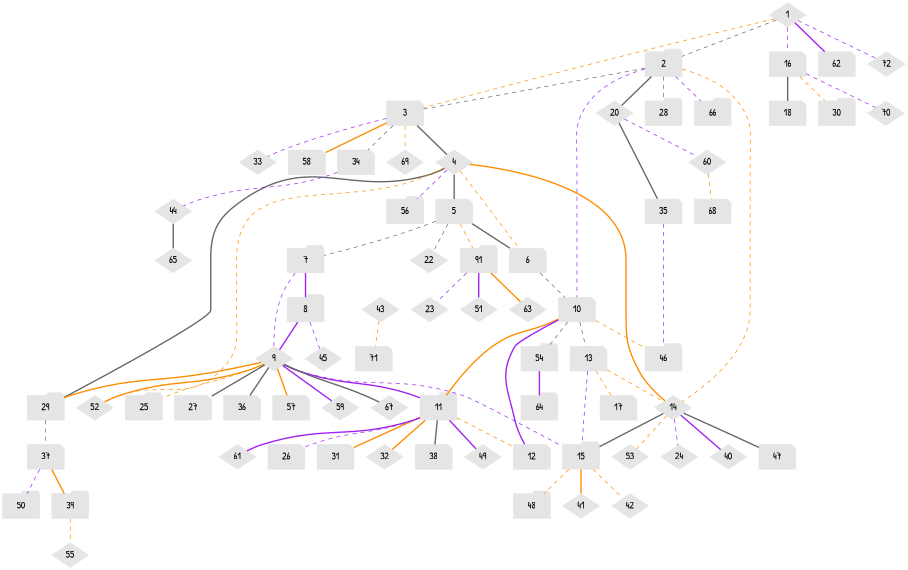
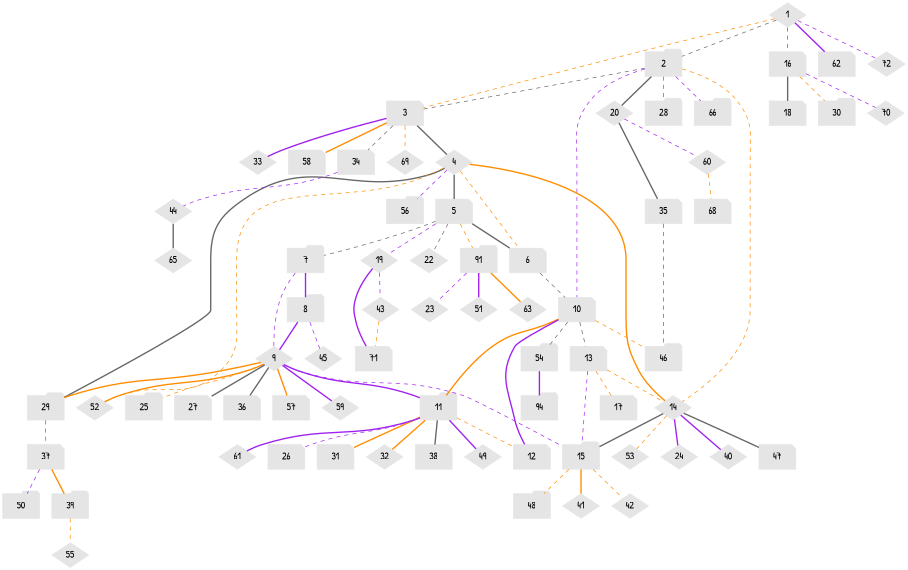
edge "3" -- "33": style dashed -> bold
node "19": added
node "67": removed
node "64": label "64" -> "94"
edge "14" -- "24": style dashed -> bold
